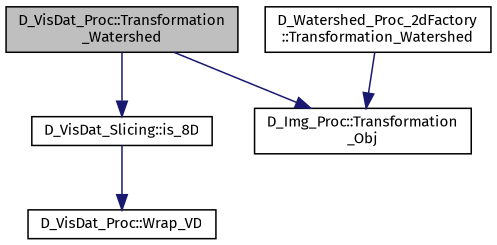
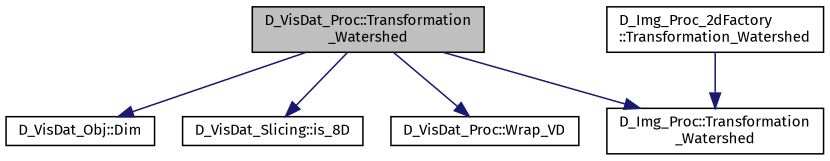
node "D_Watershed_Proc_2dFactory ::Transformation_Watershed": label "D_Watershed_Proc_2dFactory ::Transformation_Watershed" -> "D_Img_Proc_2dFactory ::Transformation_Watershed"
node "D_VisDat_Obj::Dim": added
node "D_Img_Proc::Transformation _Obj": label "D_Img_Proc::Transformation _Obj" -> "D_Img_Proc::Transformation _Watershed"
edge "D_VisDat_Slicing::is_8D" -> "D_VisDat_Proc::Wrap_VD": now "D_VisDat_Proc::Transformation _Watershed" -> "D_VisDat_Proc::Wrap_VD"
